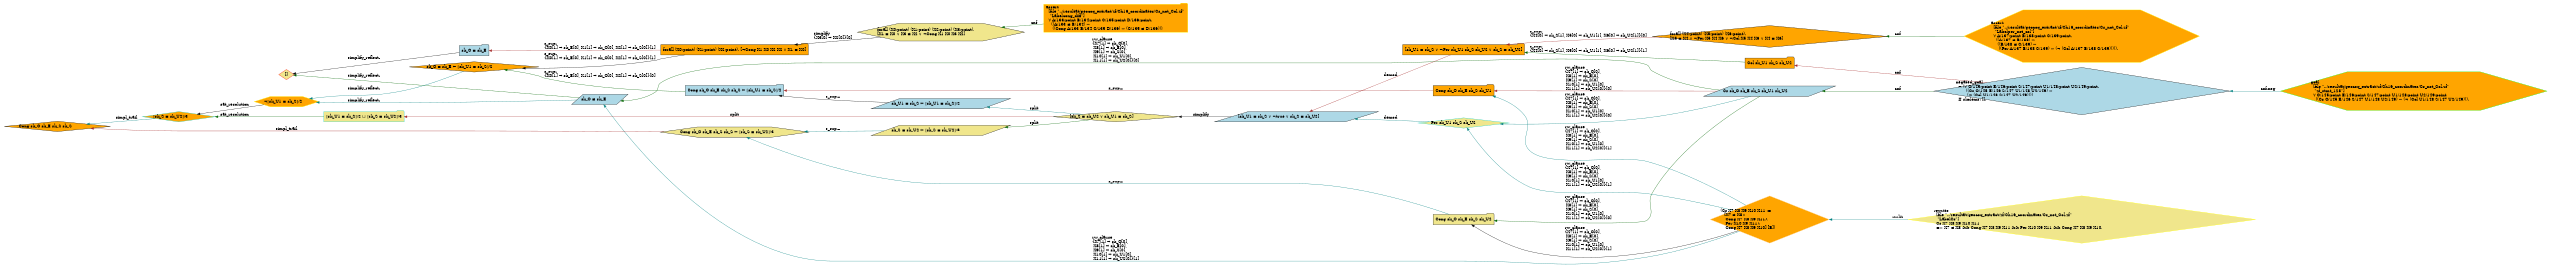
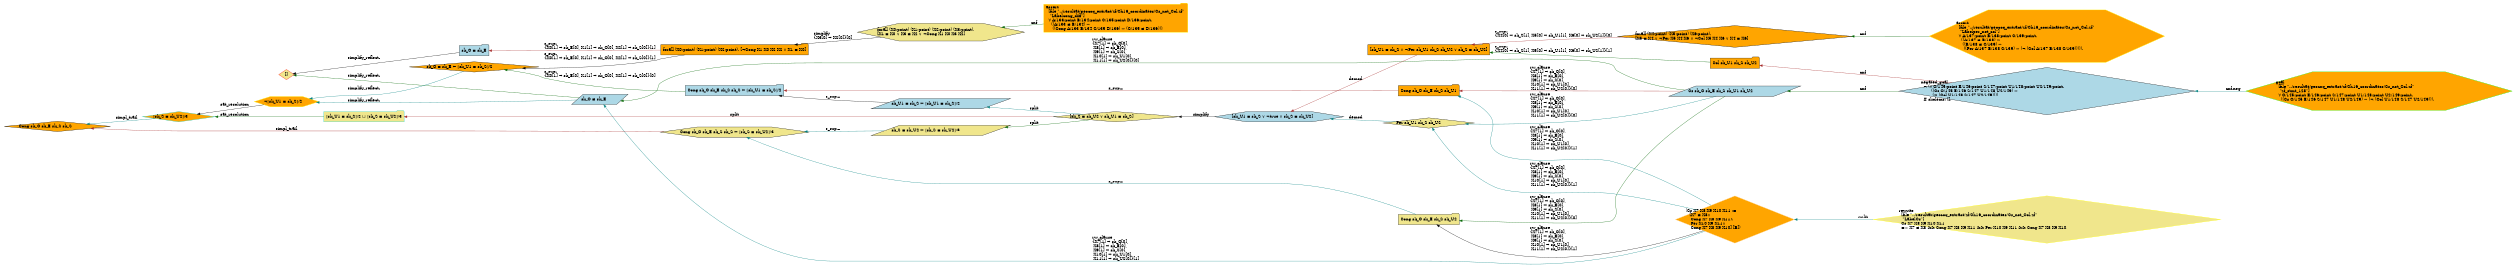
node "[sk_U1 = sk_S ∨ ¬true ∨ sk_S = sk_U2]": shape parallelogram -> hexagon
node "Per sk_U1 sk_S sk_U2": color cyan3 -> black
